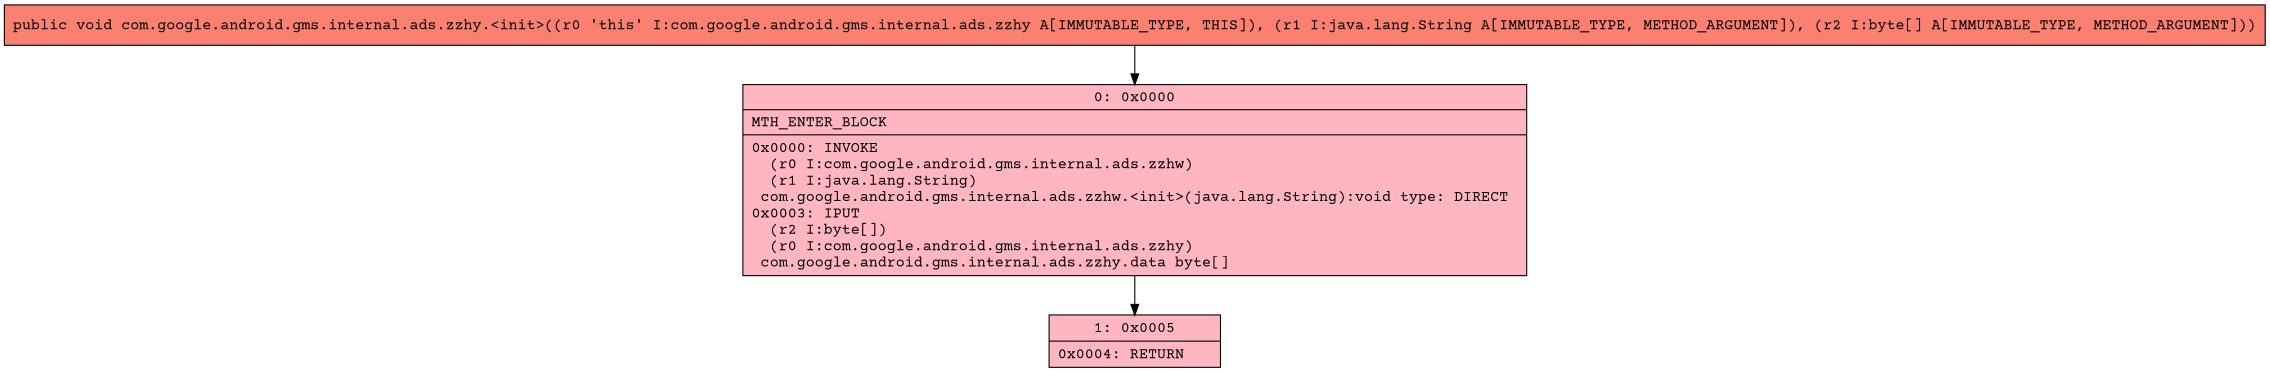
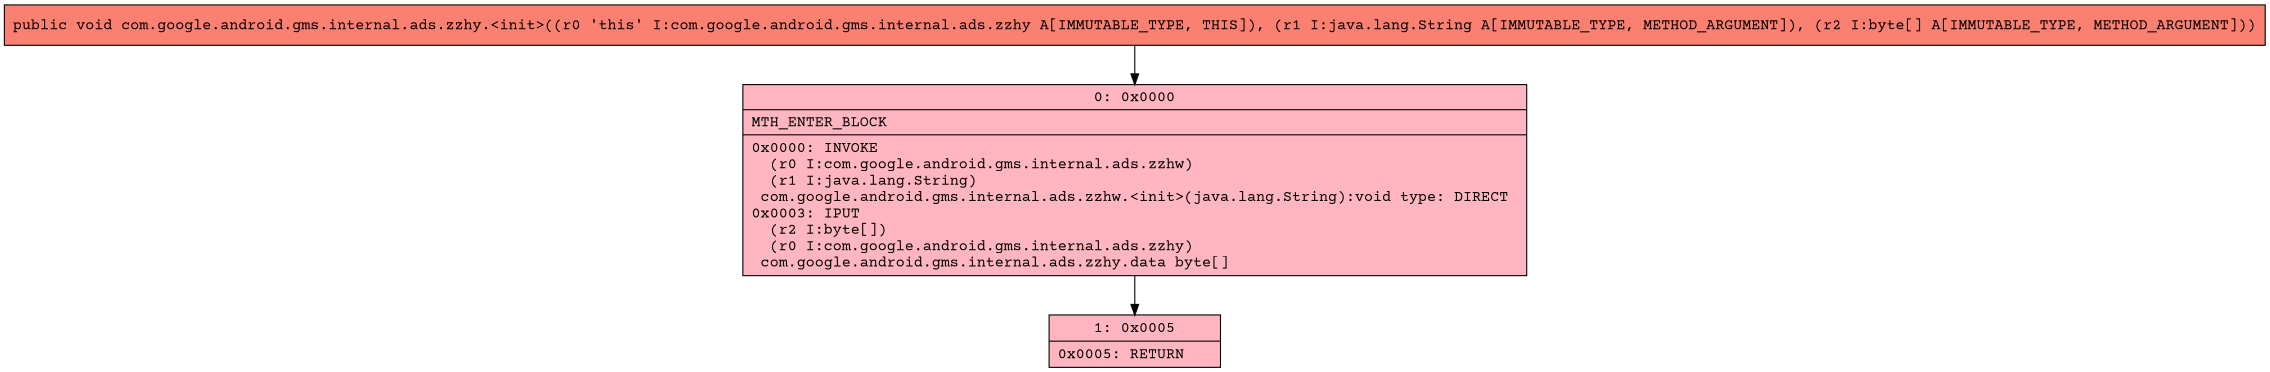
node "1: 0x0005": text "0x0004: RETURN" -> "0x0005: RETURN"
